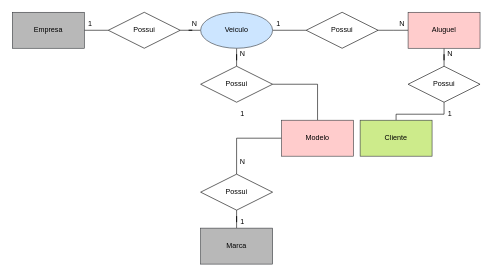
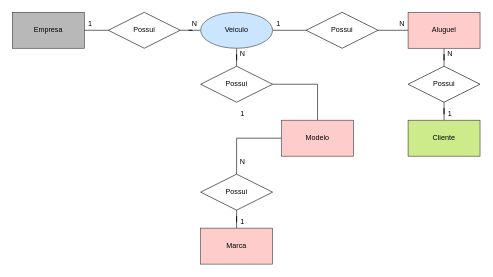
node "Cliente": moved (396, 138) -> (444, 138)
node "Marca": fillcolor #b8b8b8 -> #ffcccc
